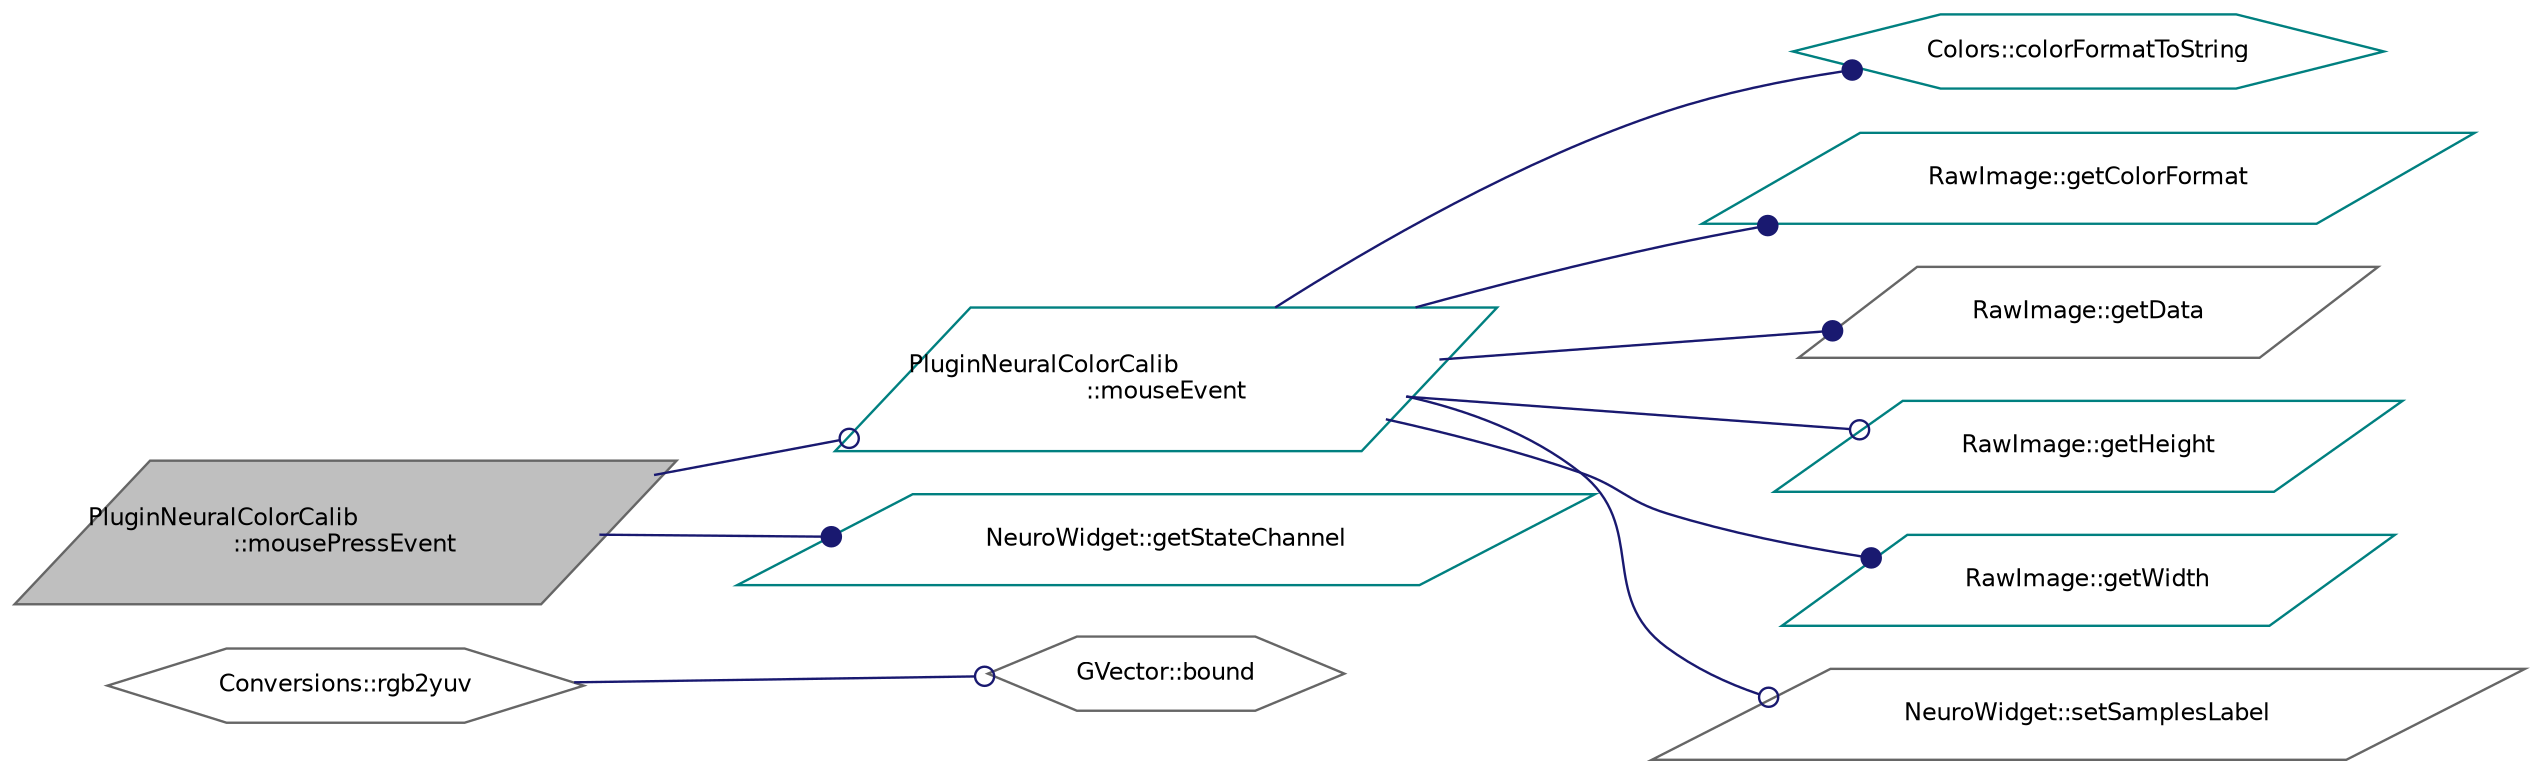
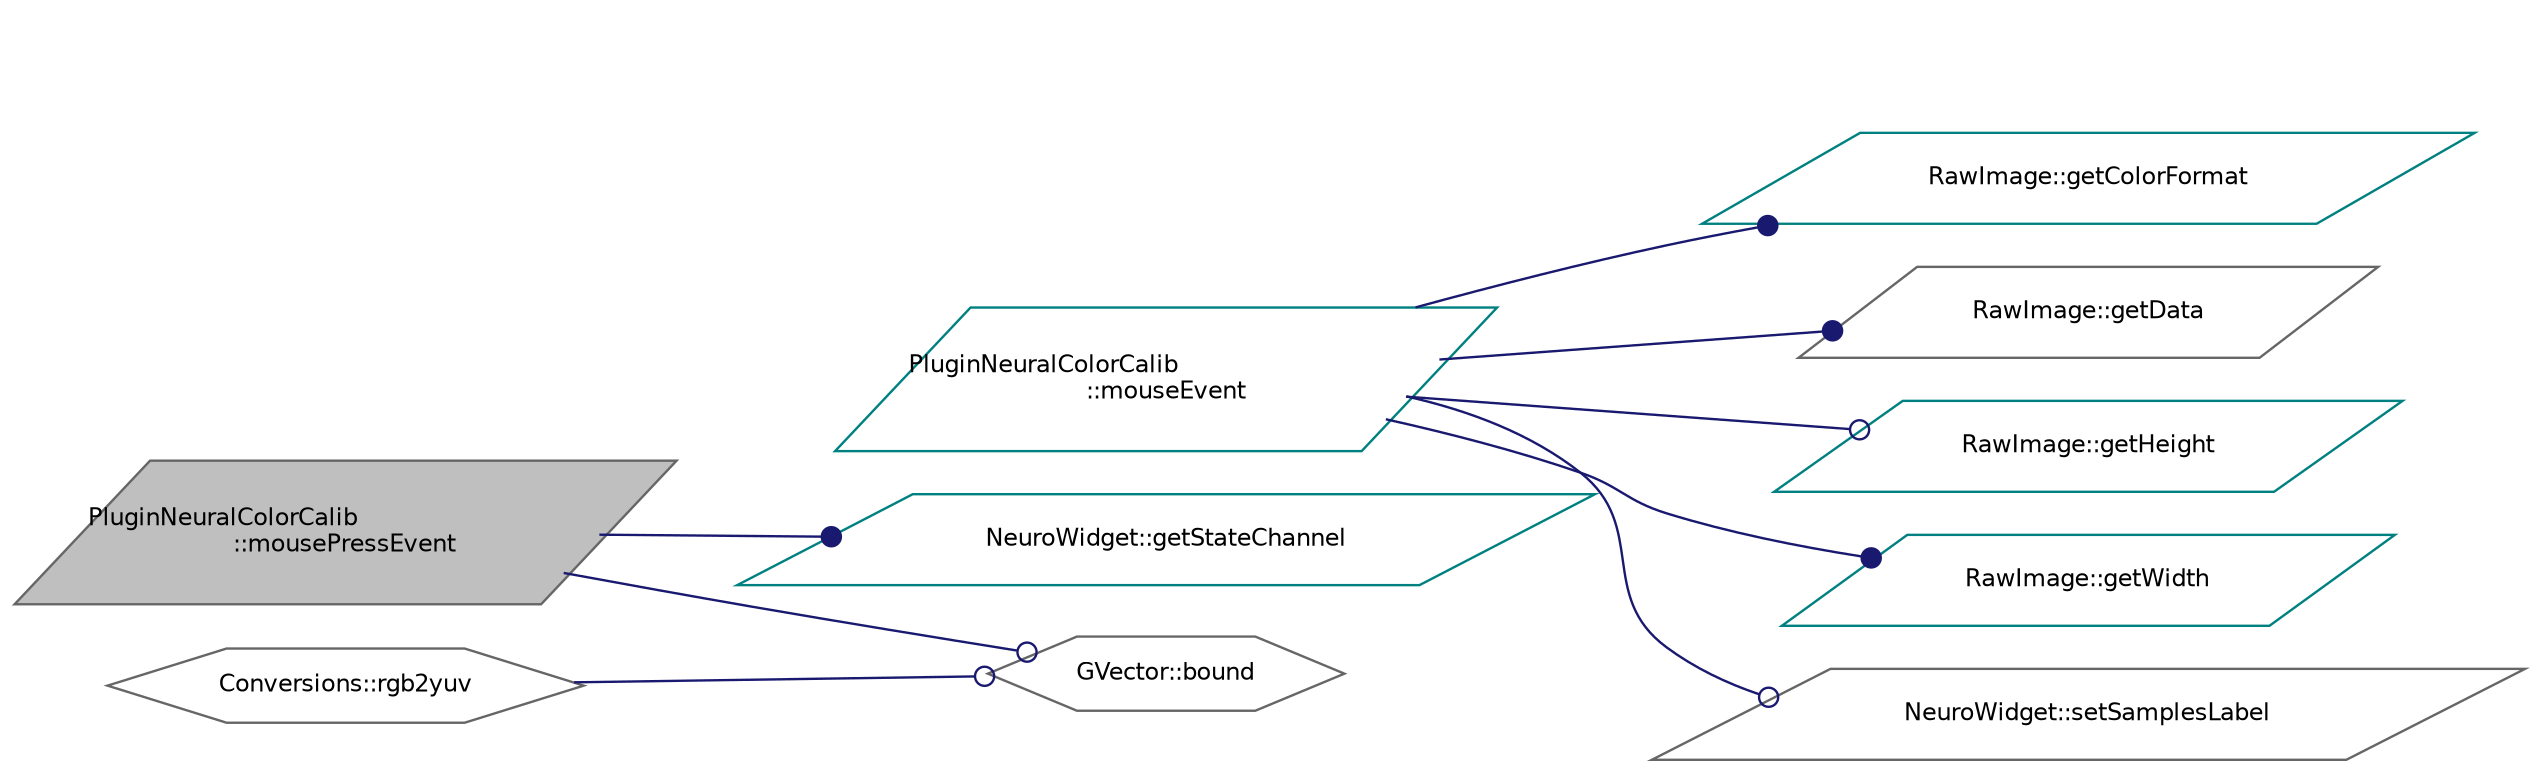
node "Colors::colorFormatToString": removed
edge "PluginNeuralColorCalib ::mousePressEvent" -> "PluginNeuralColorCalib ::mouseEvent": now "PluginNeuralColorCalib ::mousePressEvent" -> "GVector::bound"
